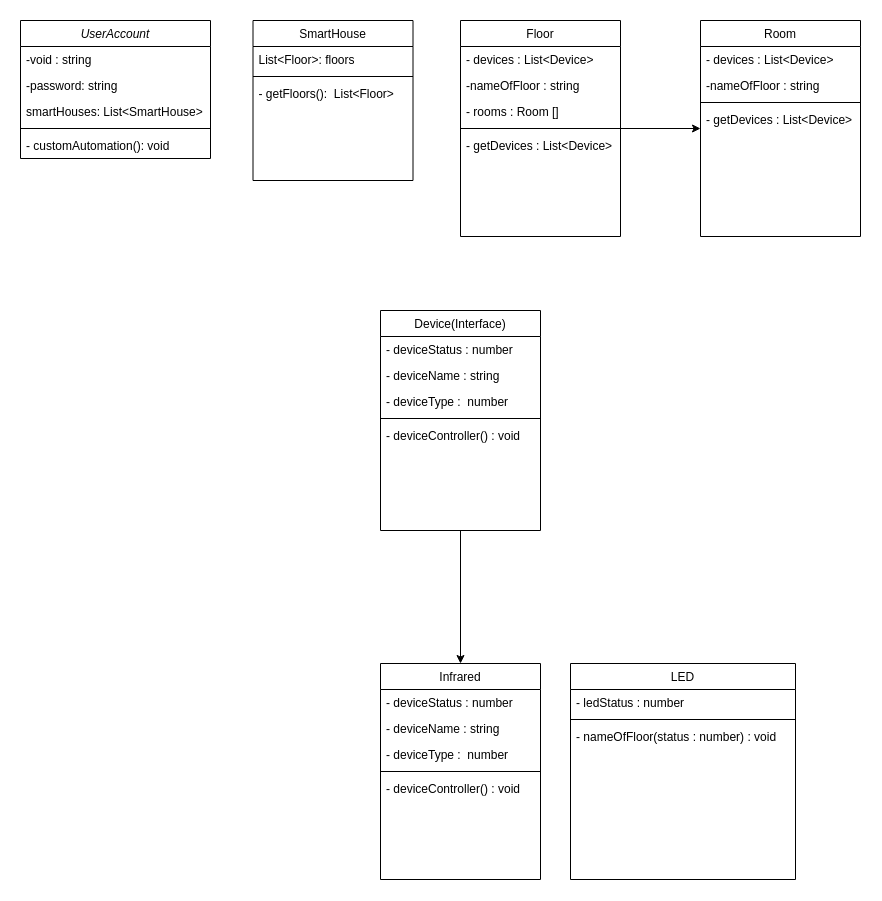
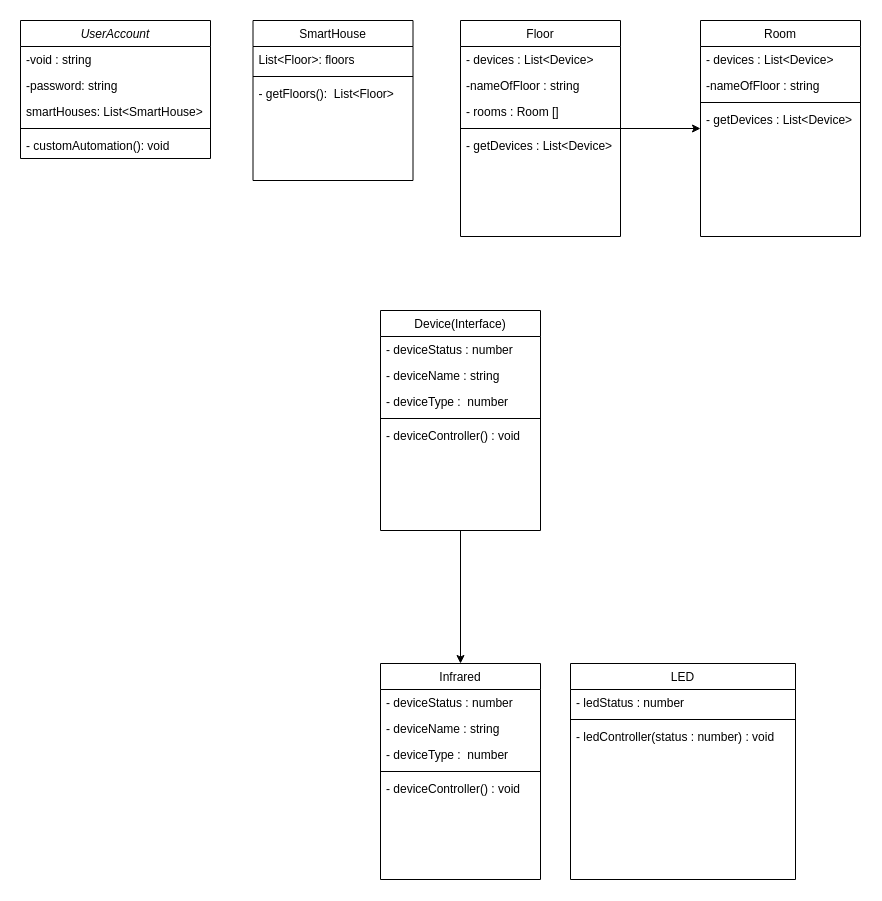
node "- nameOfFloor(status : number) : void": label "- nameOfFloor(status : number) : void" -> "- ledController(status : number) : void"
